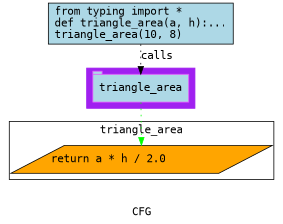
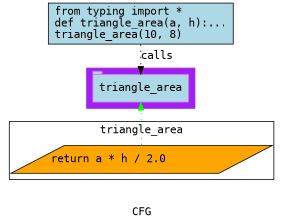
edge "triangle_area" -> "return a * h / 2.0": reversed
